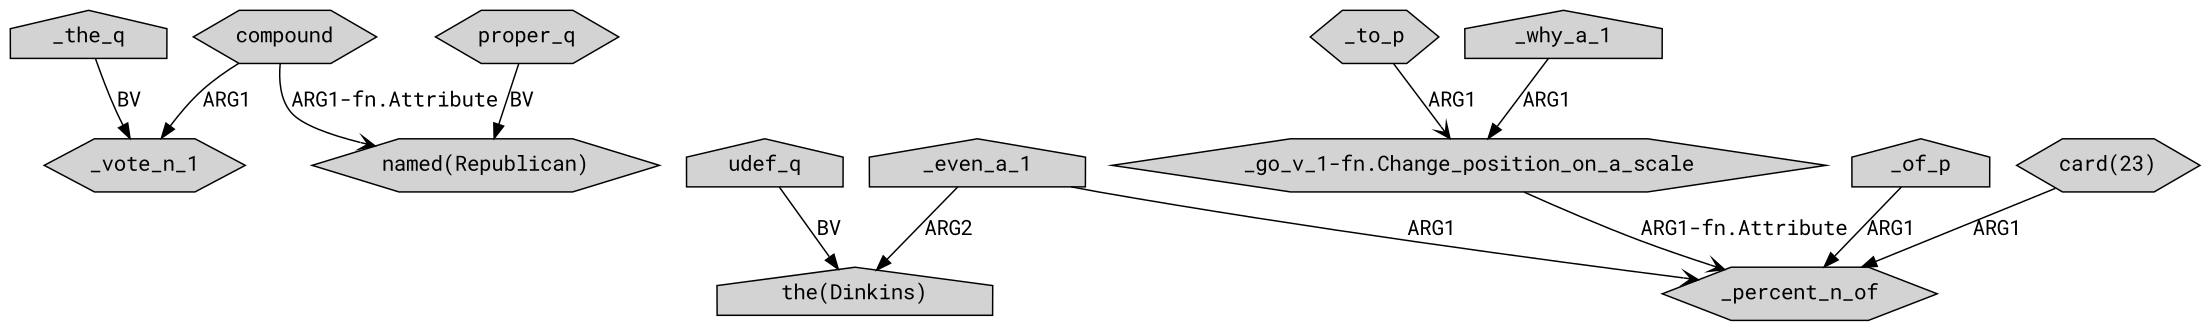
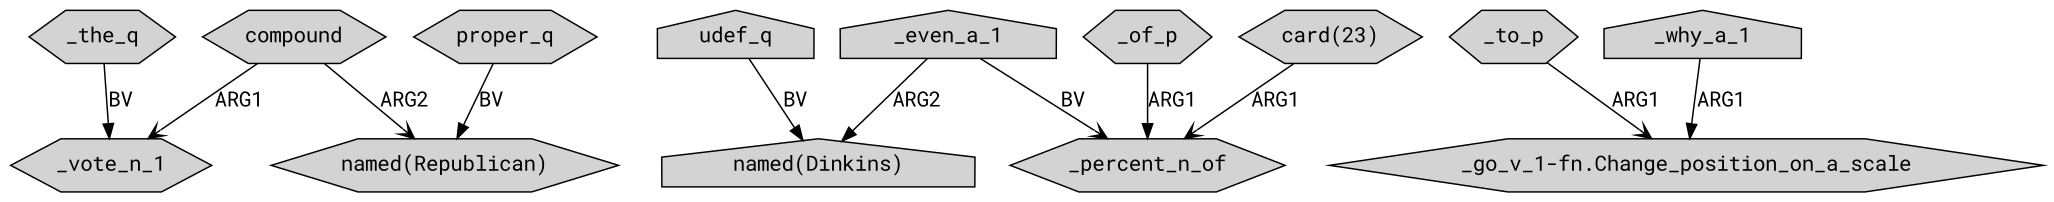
node "_the_q": shape house -> hexagon
edge "compound" -> "_vote_n_1": arrowhead normal -> vee
edge "compound" -> "named(Republican)": label "ARG1-fn.Attribute" -> "ARG2"
node "_of_p": shape house -> hexagon
edge "card(23)" -> "_percent_n_of": arrowhead normal -> vee
edge "_even_a_1" -> "_percent_n_of": label "ARG1" -> "BV"
edge "_go_v_1-fn.Change_position_on_a_scale" -> "_percent_n_of": removed, label "ARG1-fn.Attribute"
node "the(Dinkins)": label "the(Dinkins)" -> "named(Dinkins)"
